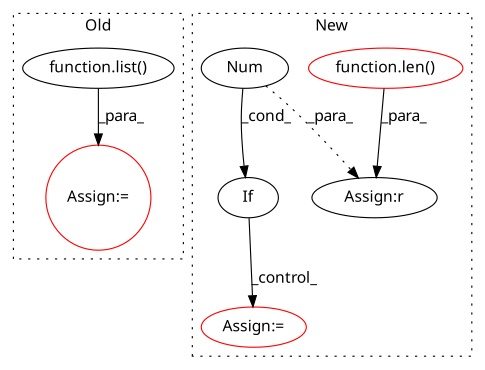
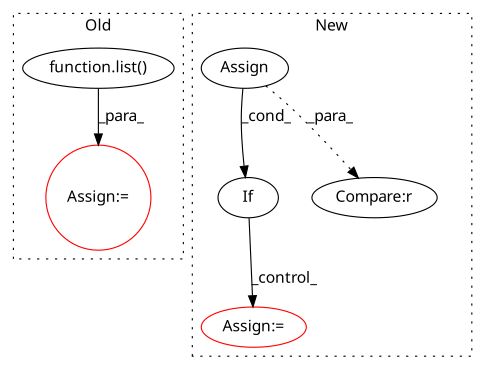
node "Num": label "Num" -> "Assign"
node "function.len()": removed
node "Assign:r": label "Assign:r" -> "Compare:r"
